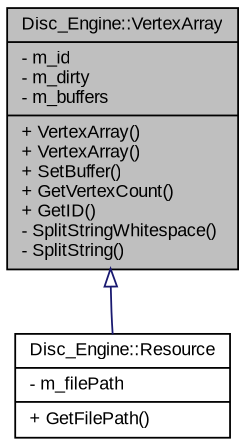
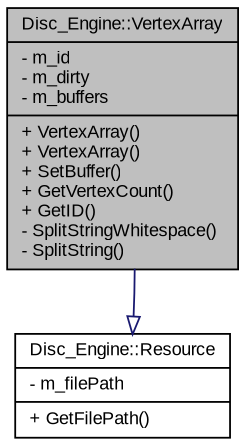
edge "Disc_Engine::Resource" -> "Disc_Engine::VertexArray": reversed
